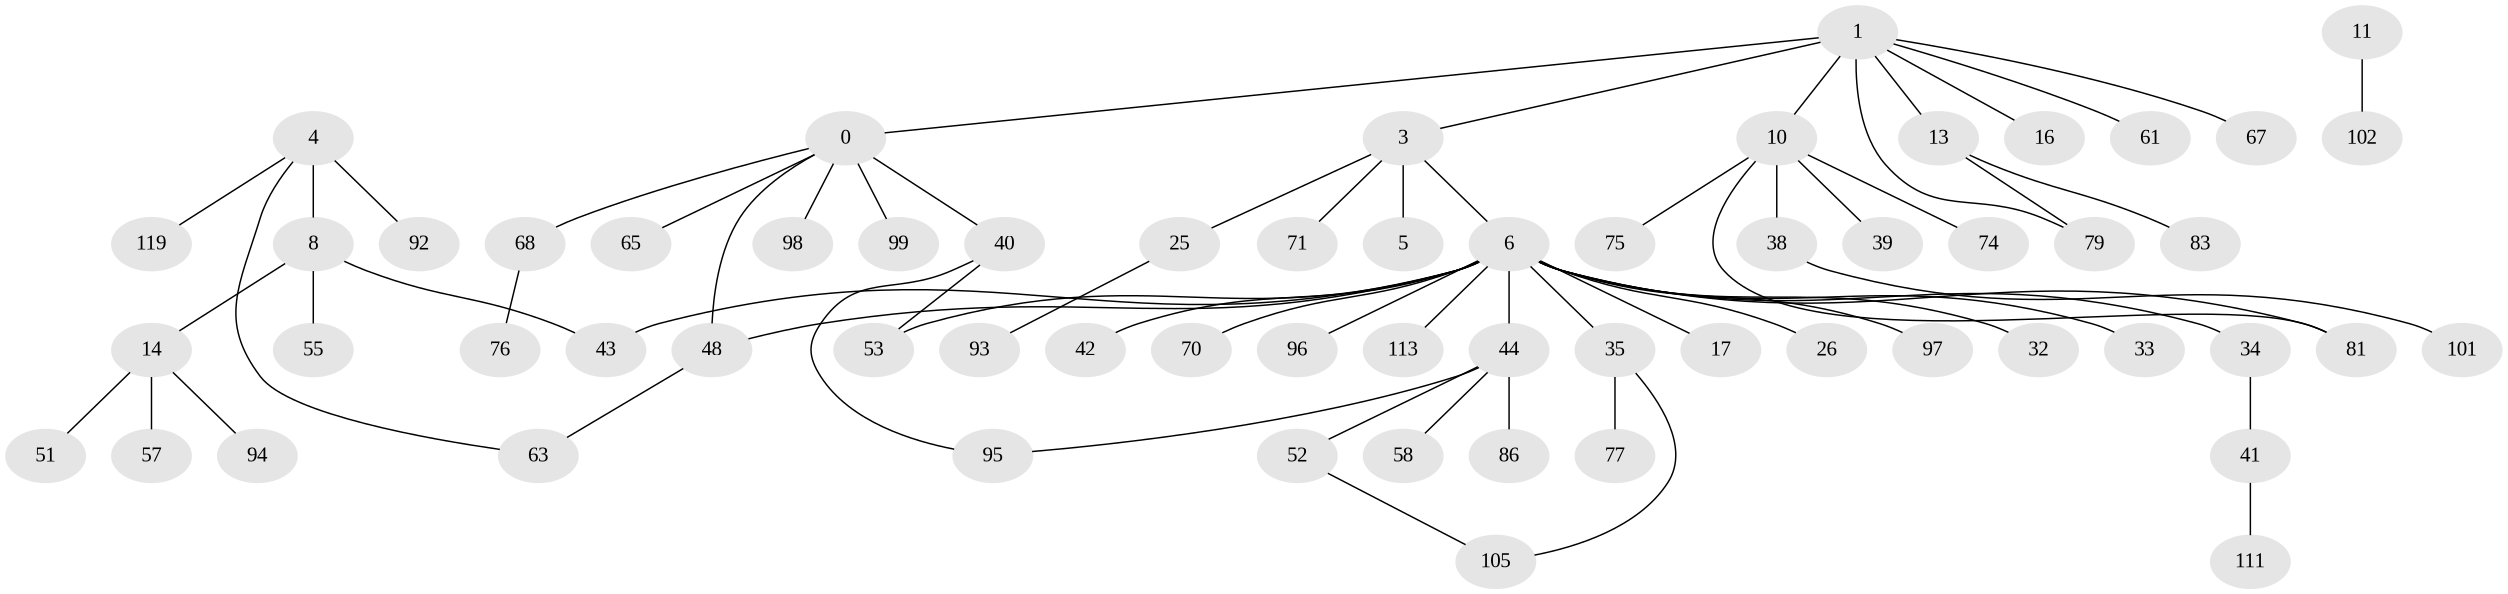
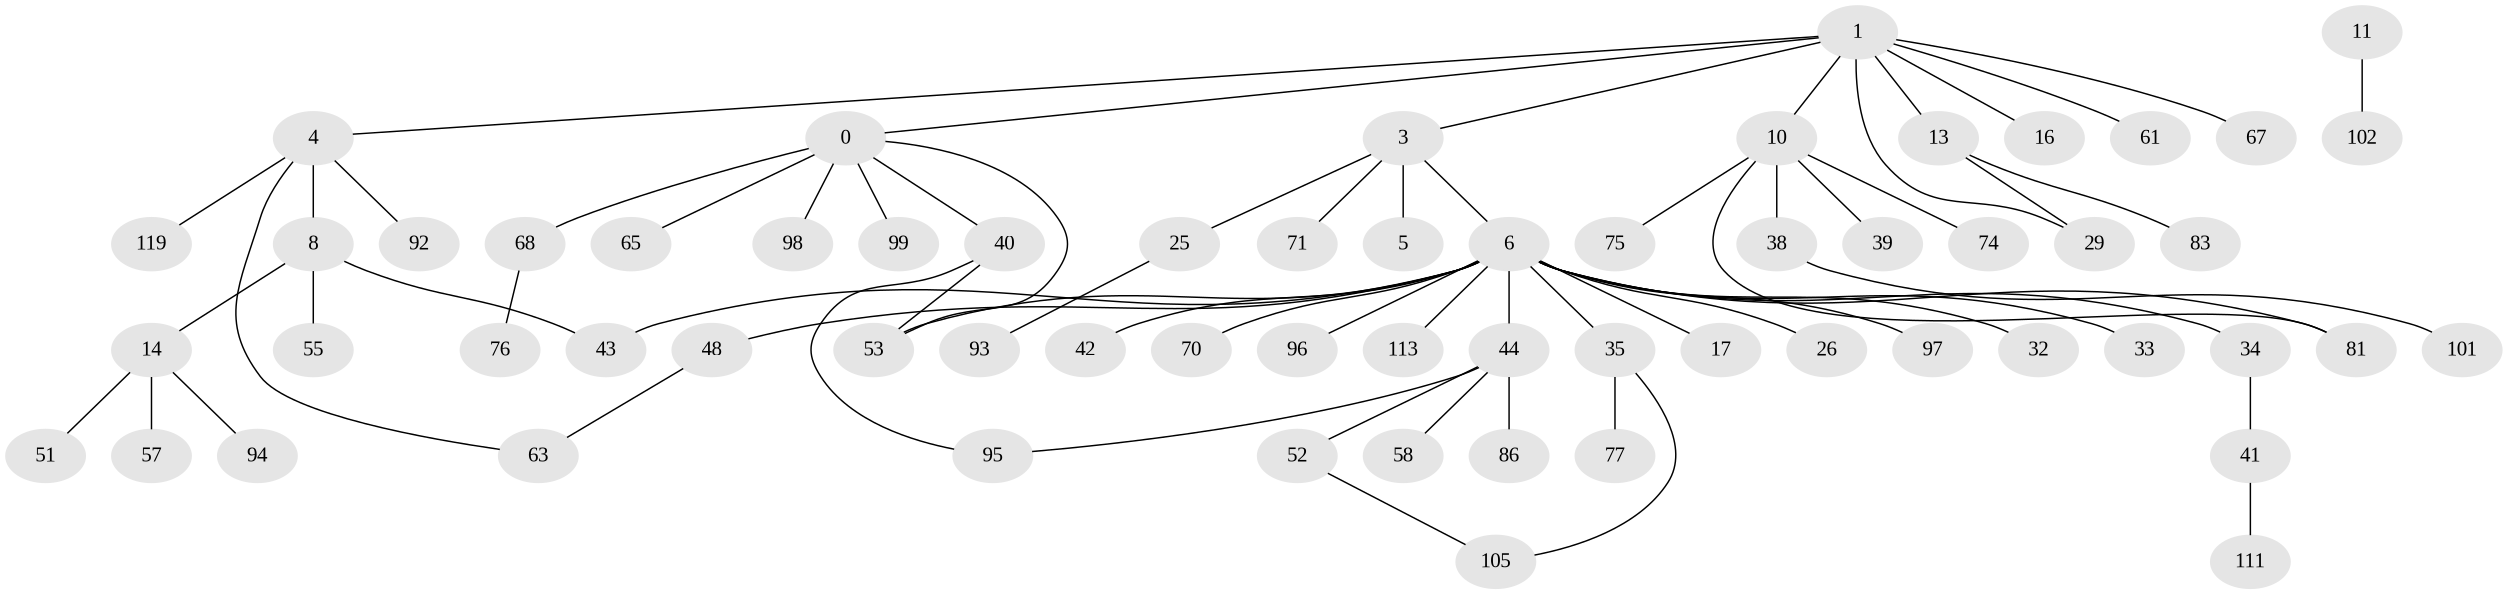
edge "1" -- "4": added
edge "0" -- "48": now "0" -- "53"
node "79": label "79" -> "29"
